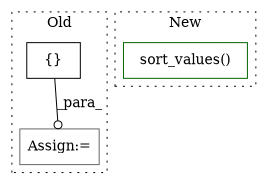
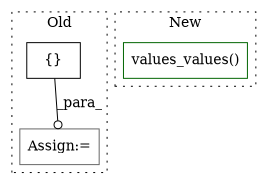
node "sort_values()": label "sort_values()" -> "values_values()"
